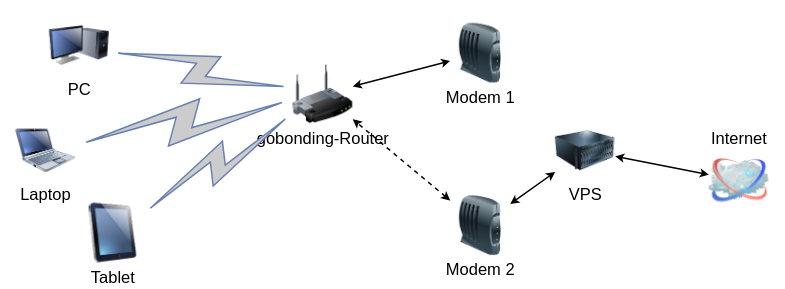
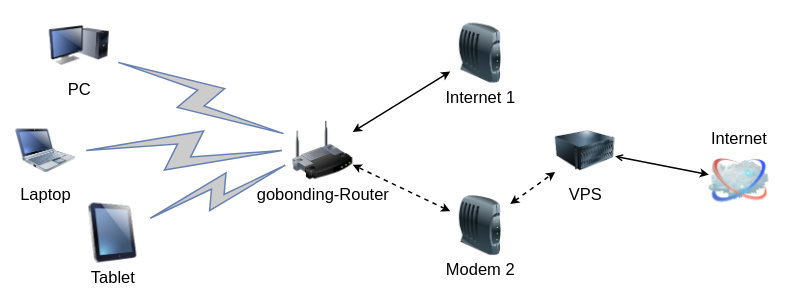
node "gobonding-Router": moved (323, 94) -> (323, 150)
node "Modem 1": label "Modem 1" -> "Internet 1"
edge "VPS" -- "Internet": arrowhead classic -> open
edge "VPS" -- "Modem 2": style solid -> dashed
